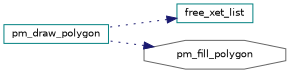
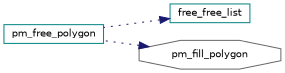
node "free_xet_list": label "free_xet_list" -> "free_free_list"
node "pm_draw_polygon": label "pm_draw_polygon" -> "pm_free_polygon"
